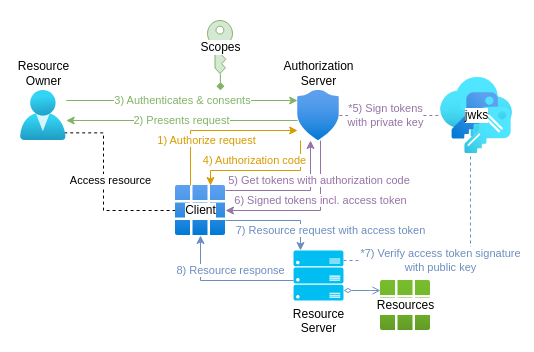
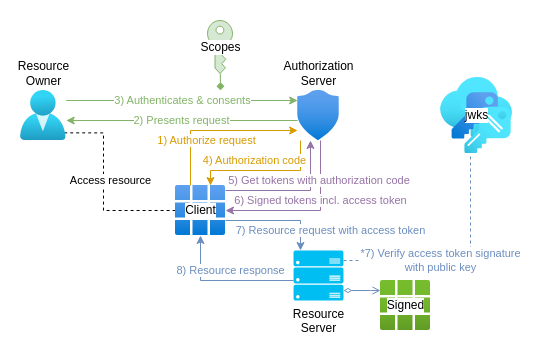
edge "Authorization Server" -- "jwks": removed, label "*5) Sign tokens with private key"
node "Resources": label "Resources" -> "Signed"
